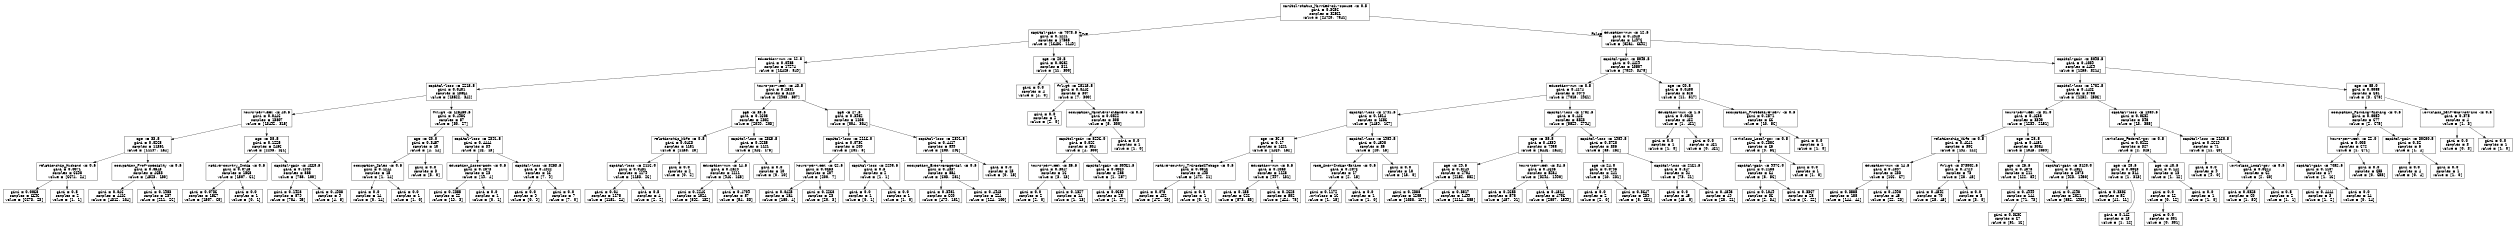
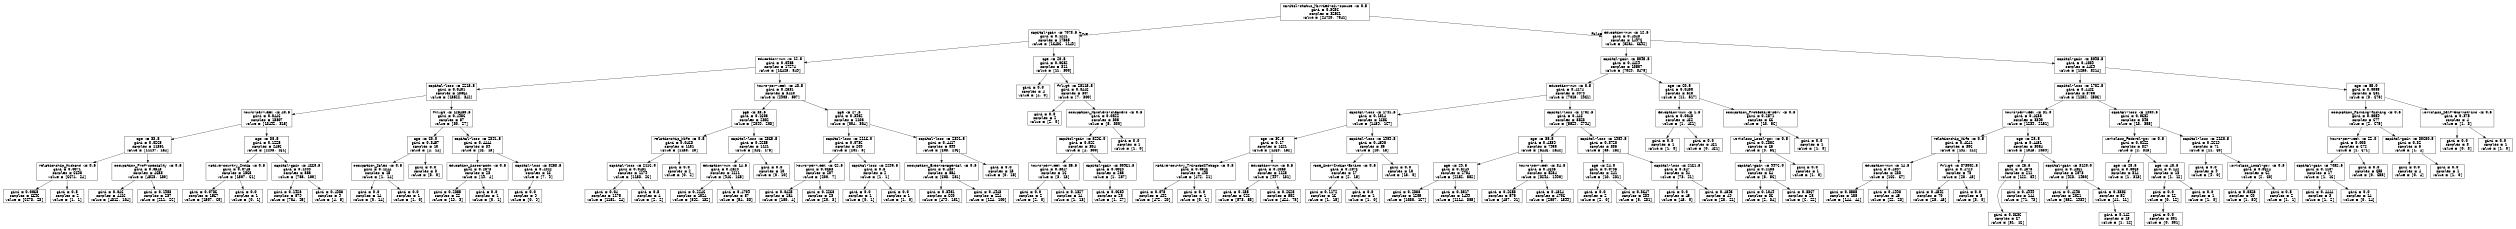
edge "age <= 48.5 gini = 0.142 samples = 13 value = [1, 12]" -> "gini = 0.0 samples = 12 value = [0, 12]": added
node "gini = 0.0 samples = 7 value = [7, 0]": removed
node "gini = 0.1172 workclass = 16 value = [1, 15]": label "gini = 0.1172 workclass = 16 value = [1, 15]" -> "gini = 0.1172 samples = 16 value = [1, 15]"
edge "age <= 28.5 gini = 0.0063 samples = 314 value = [1, 313]" -> "gini = 0.142 samples = 13 value = [1, 12]": now "gini = 0.3336 samples = 52 value = [41, 11]" -> "gini = 0.142 samples = 13 value = [1, 12]"
edge "gini = 0.4999 samples = 144 value = [71, 73]" -> "gini = 0.3636 samples = 67 value = [51, 16]": now "age <= 25.5 gini = 0.4878 samples = 211 value = [122, 89]" -> "gini = 0.3636 samples = 67 value = [51, 16]"
